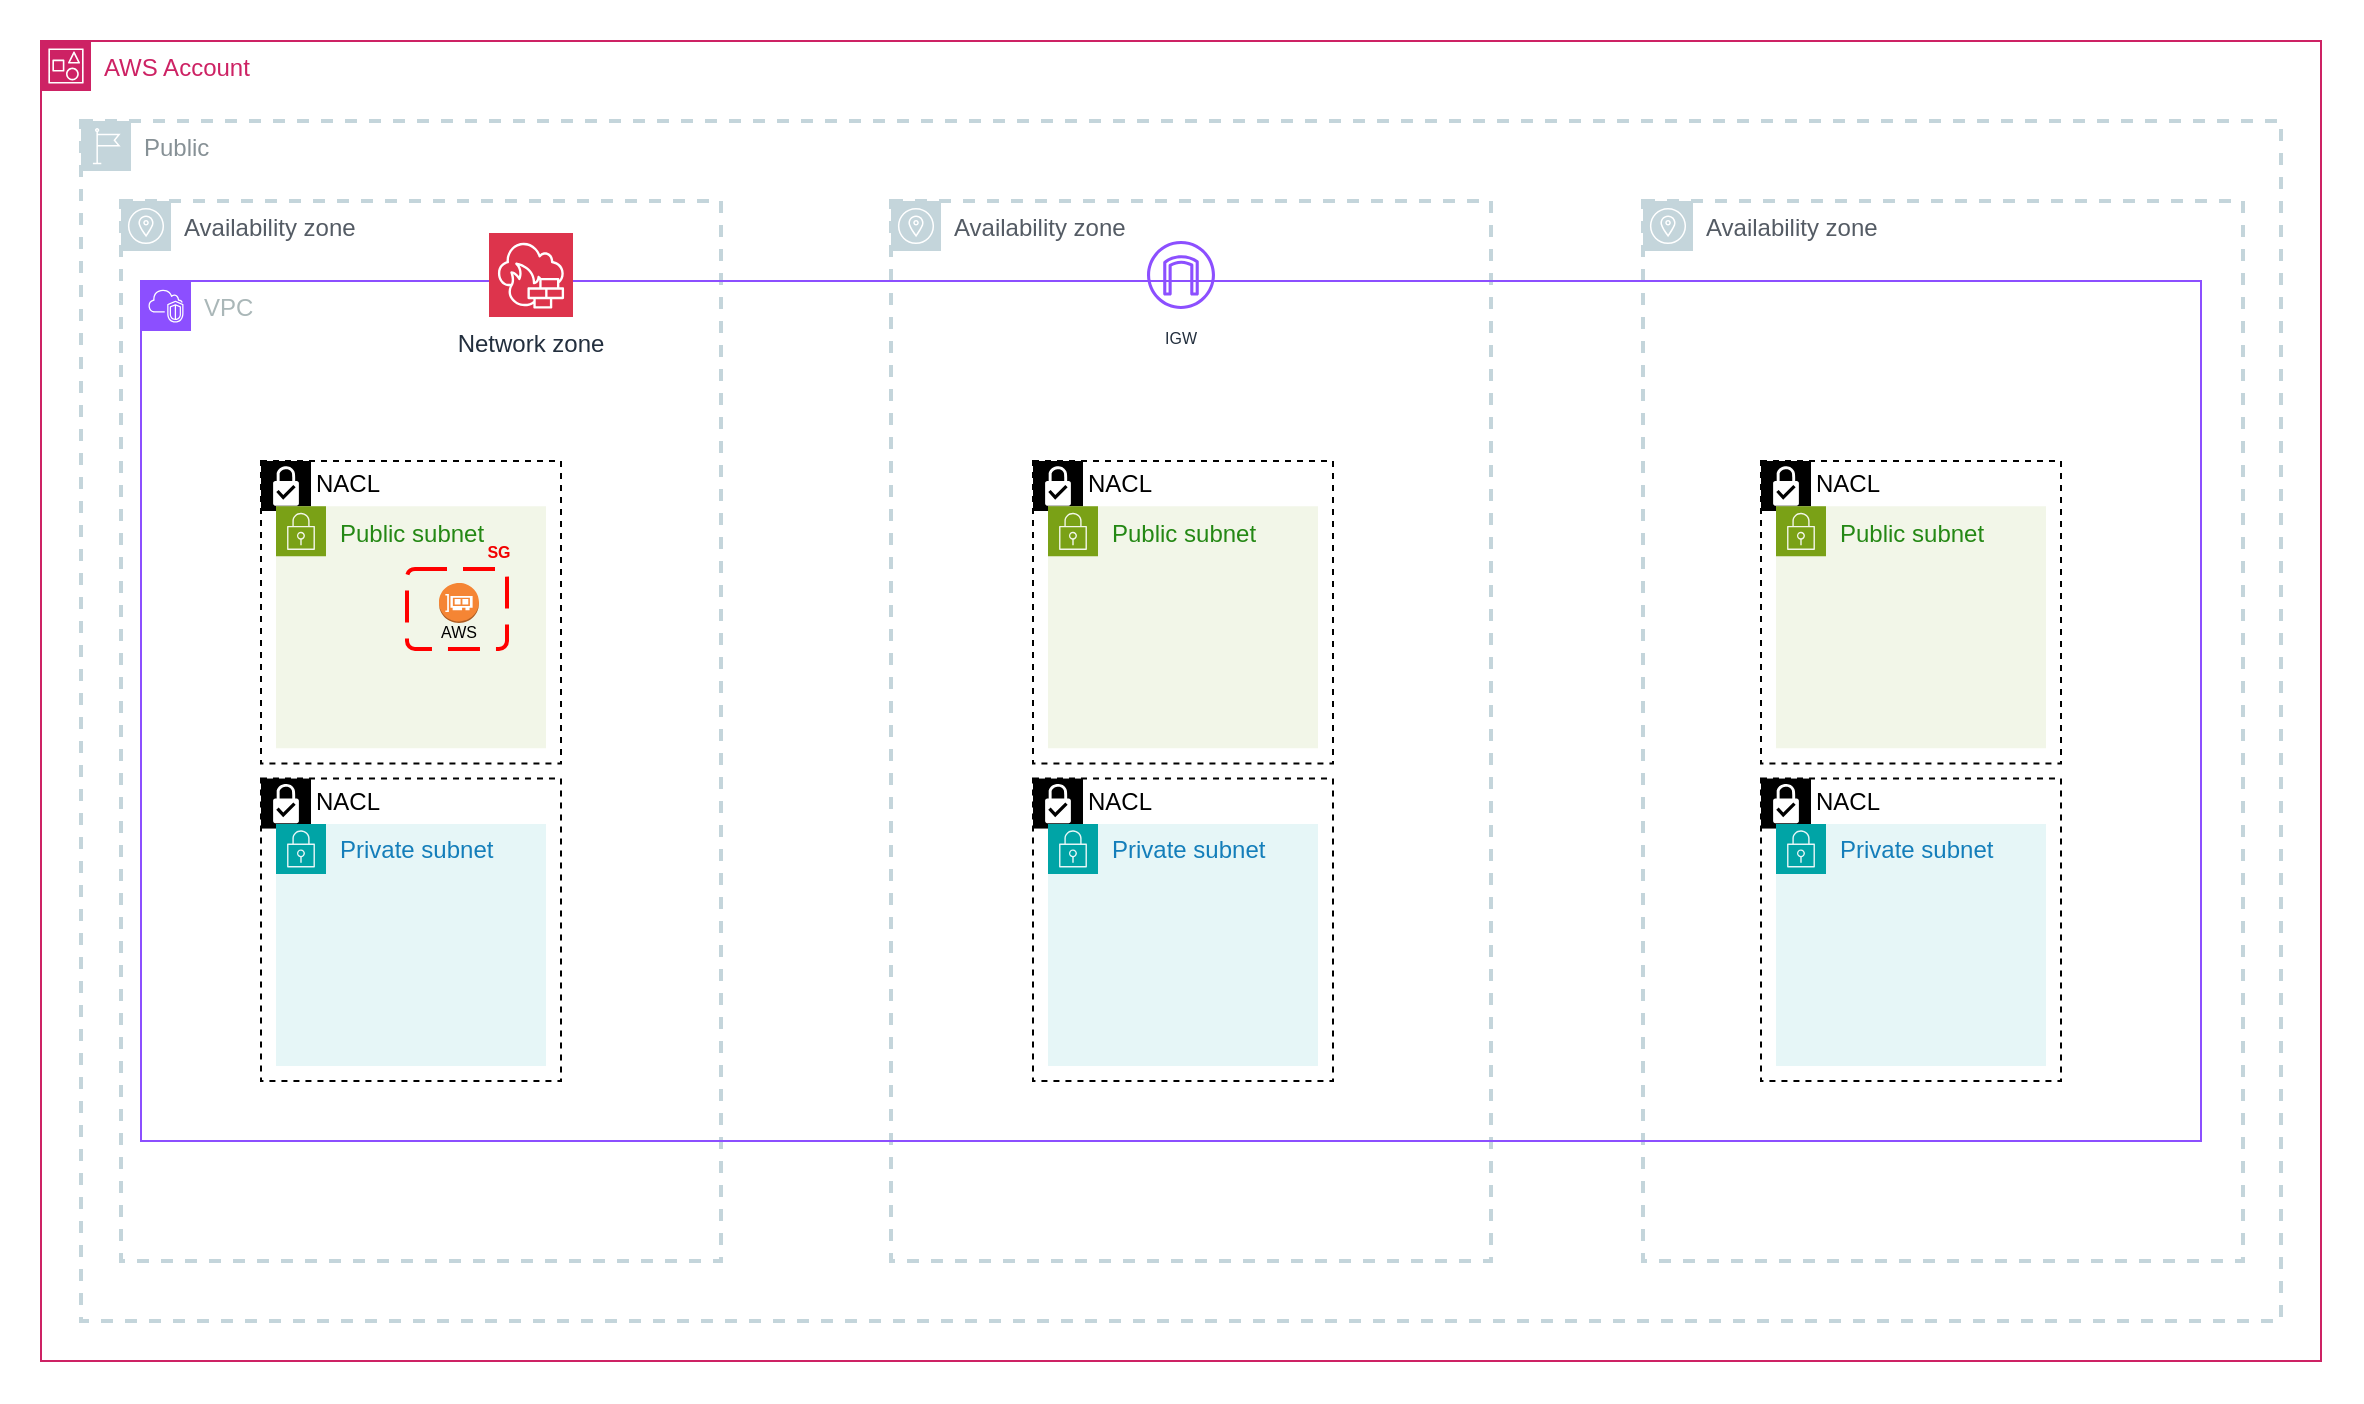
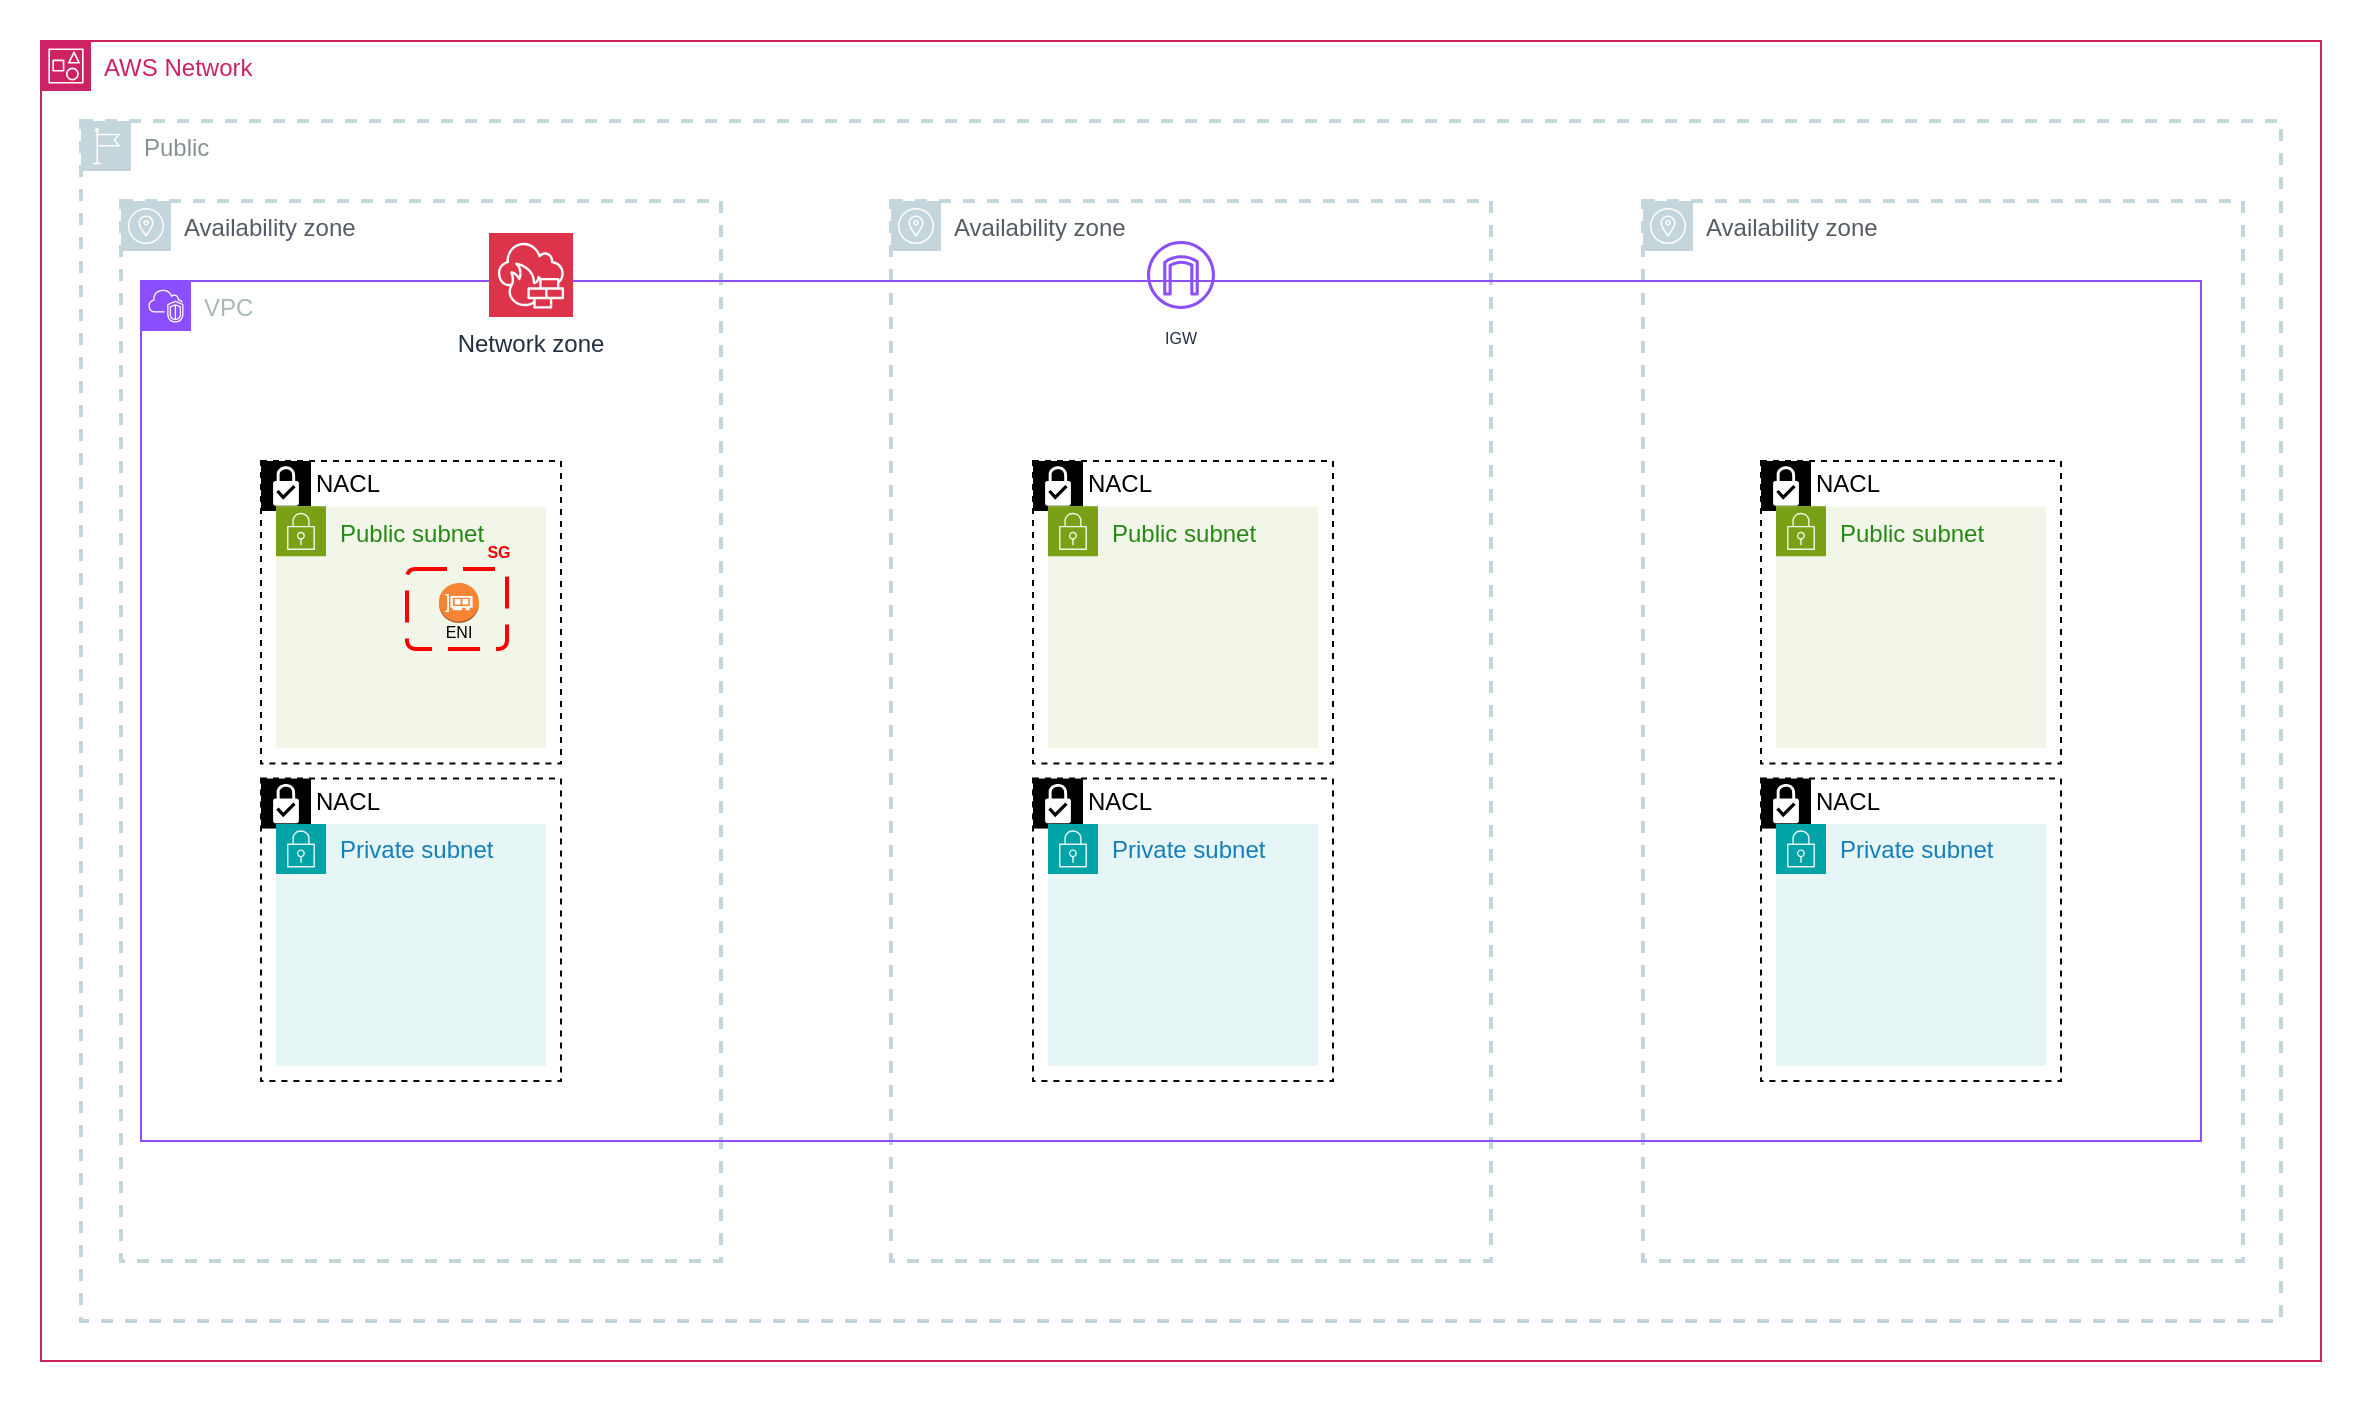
node "AWS Account": label "AWS Account" -> "AWS Network"
node "AWS": label "AWS" -> "ENI"
